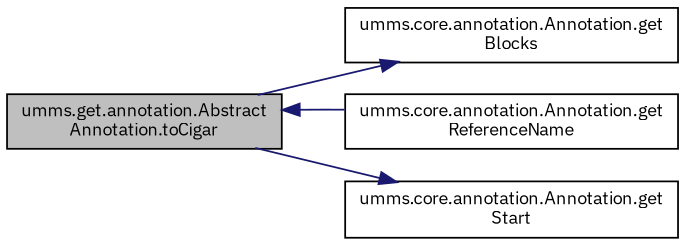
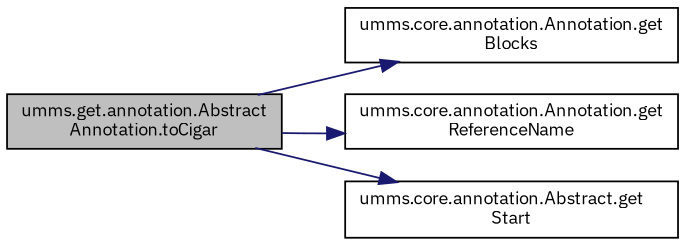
edge "umms.core.annotation.Annotation.get ReferenceName" -> "umms.get.annotation.Abstract Annotation.toCigar": reversed
node "umms.core.annotation.Annotation.get Start": label "umms.core.annotation.Annotation.get Start" -> "umms.core.annotation.Abstract.get Start"
